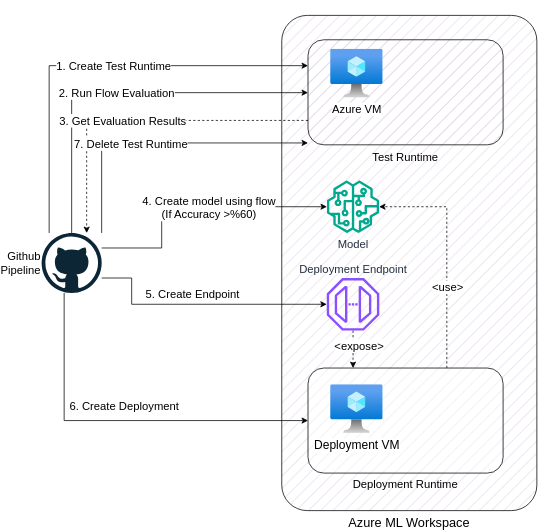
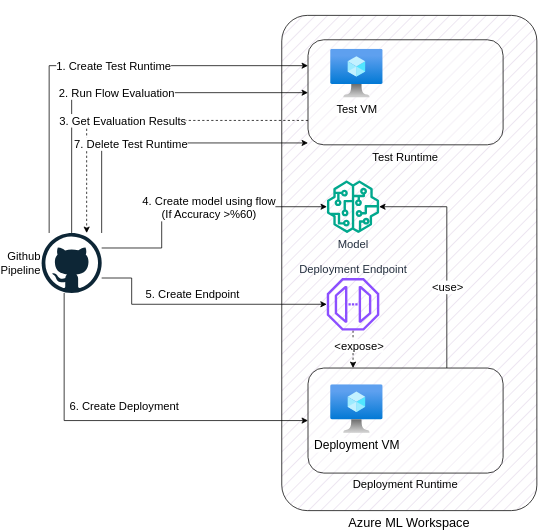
node "Test Runtime": fillcolor #e1d5e7 -> #ffffff
node "Azure VM": label "Azure VM" -> "Test VM"
edge "Deployment Runtime" -> "Model": style dashed -> solid
